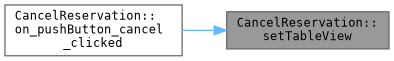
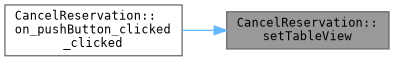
node "CancelReservation:: on_pushButton_cancel _clicked": label "CancelReservation:: on_pushButton_cancel _clicked" -> "CancelReservation:: on_pushButton_clicked _clicked"
